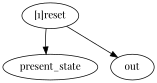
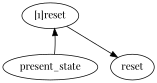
edge "[1]reset" -> "present_state": reversed
node "out": label "out" -> "reset"
